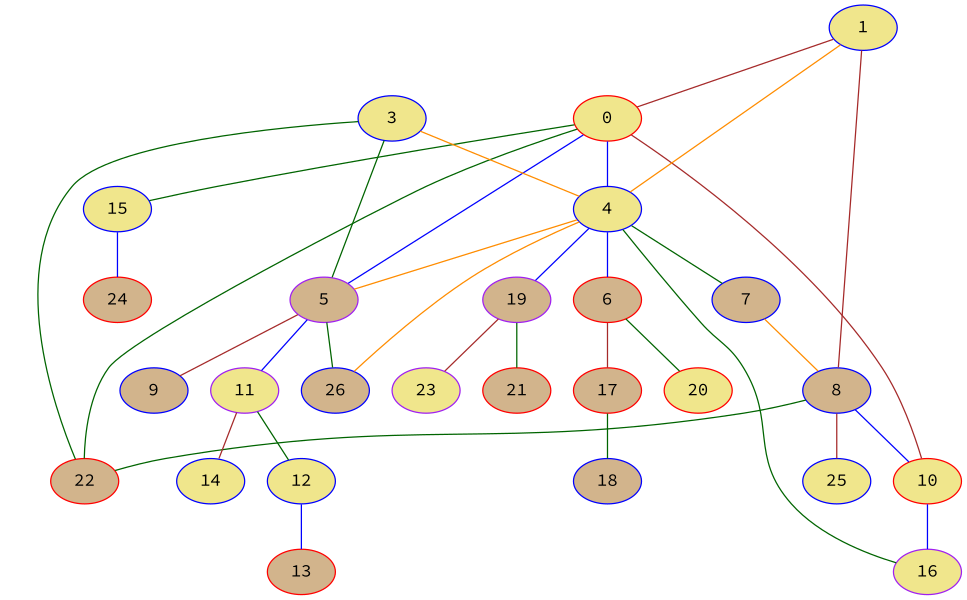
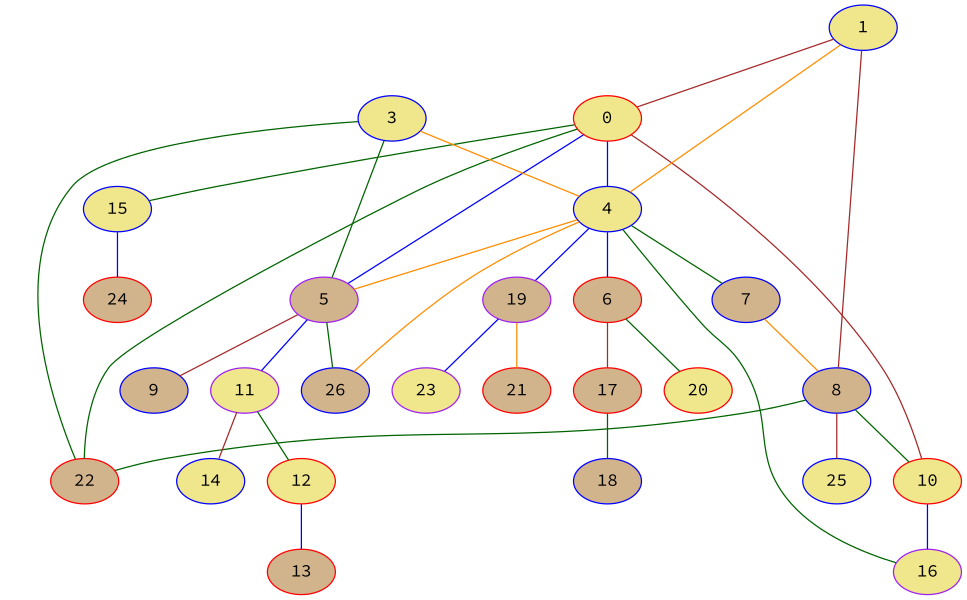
edge "19" -- "23": color brown -> blue
edge "19" -- "21": color darkgreen -> darkorange
edge "8" -- "10": color blue -> darkgreen
node "12": color blue -> red
